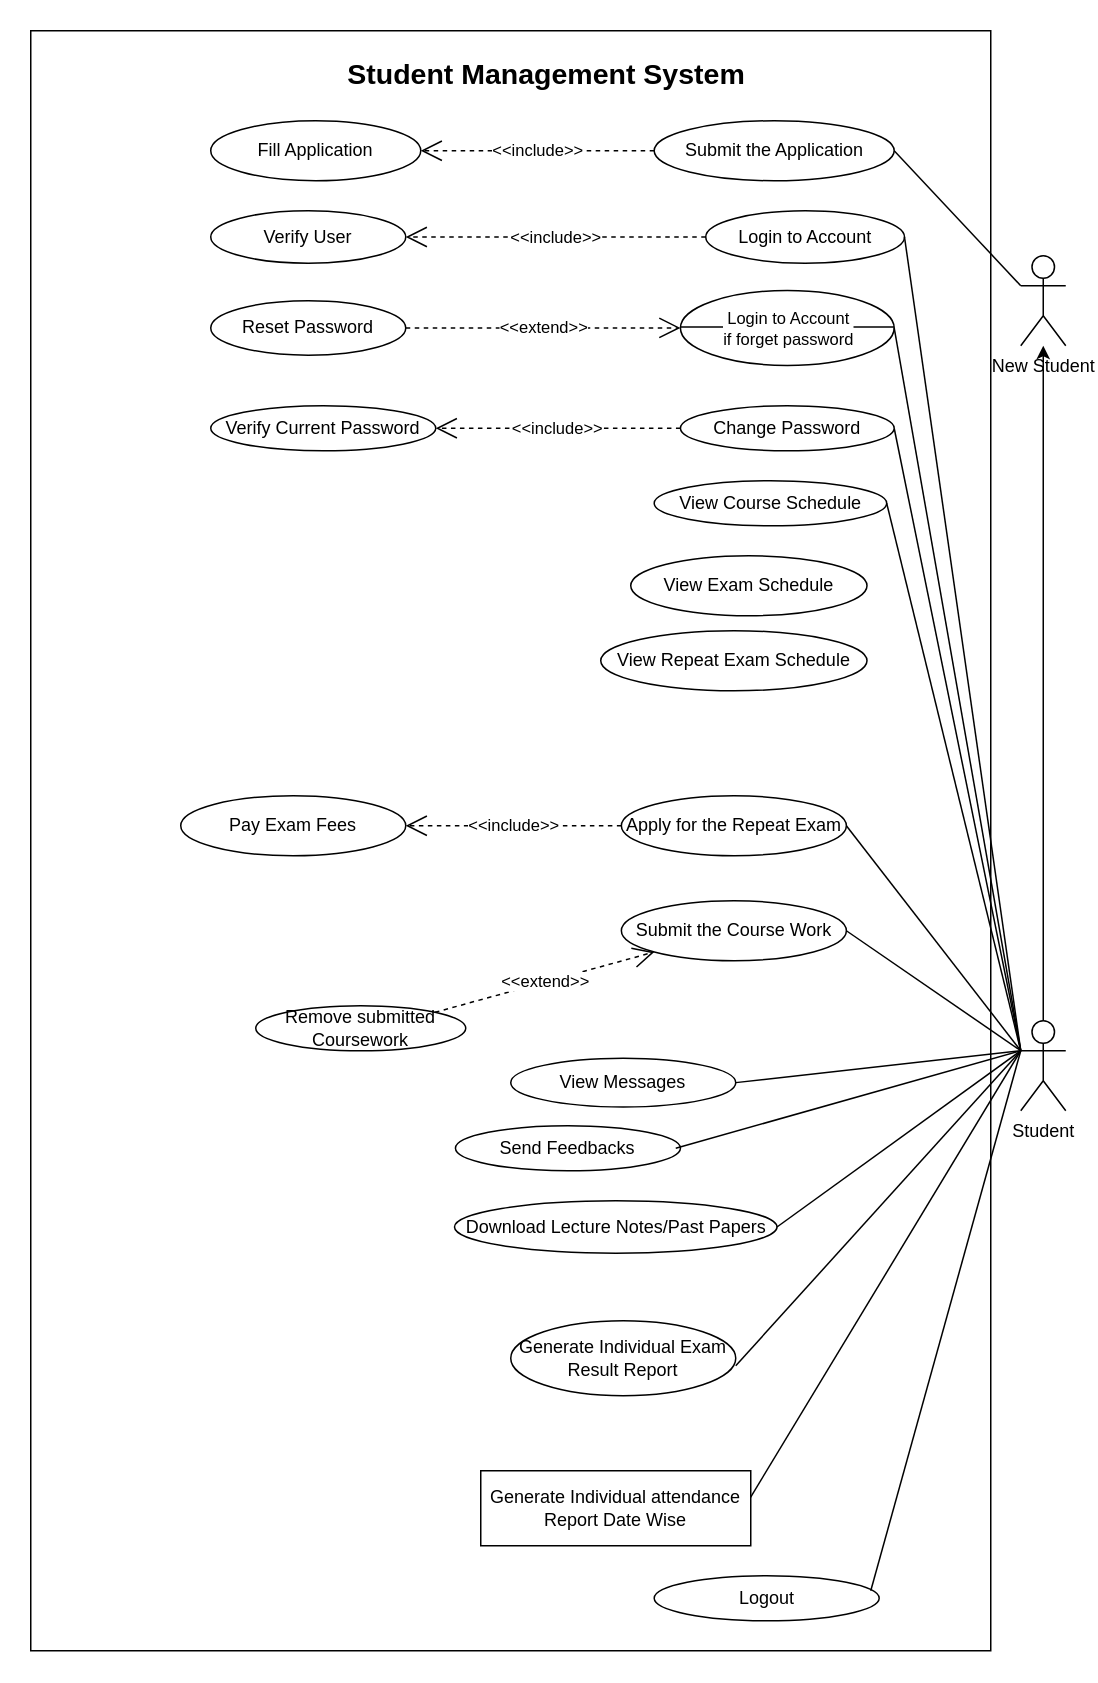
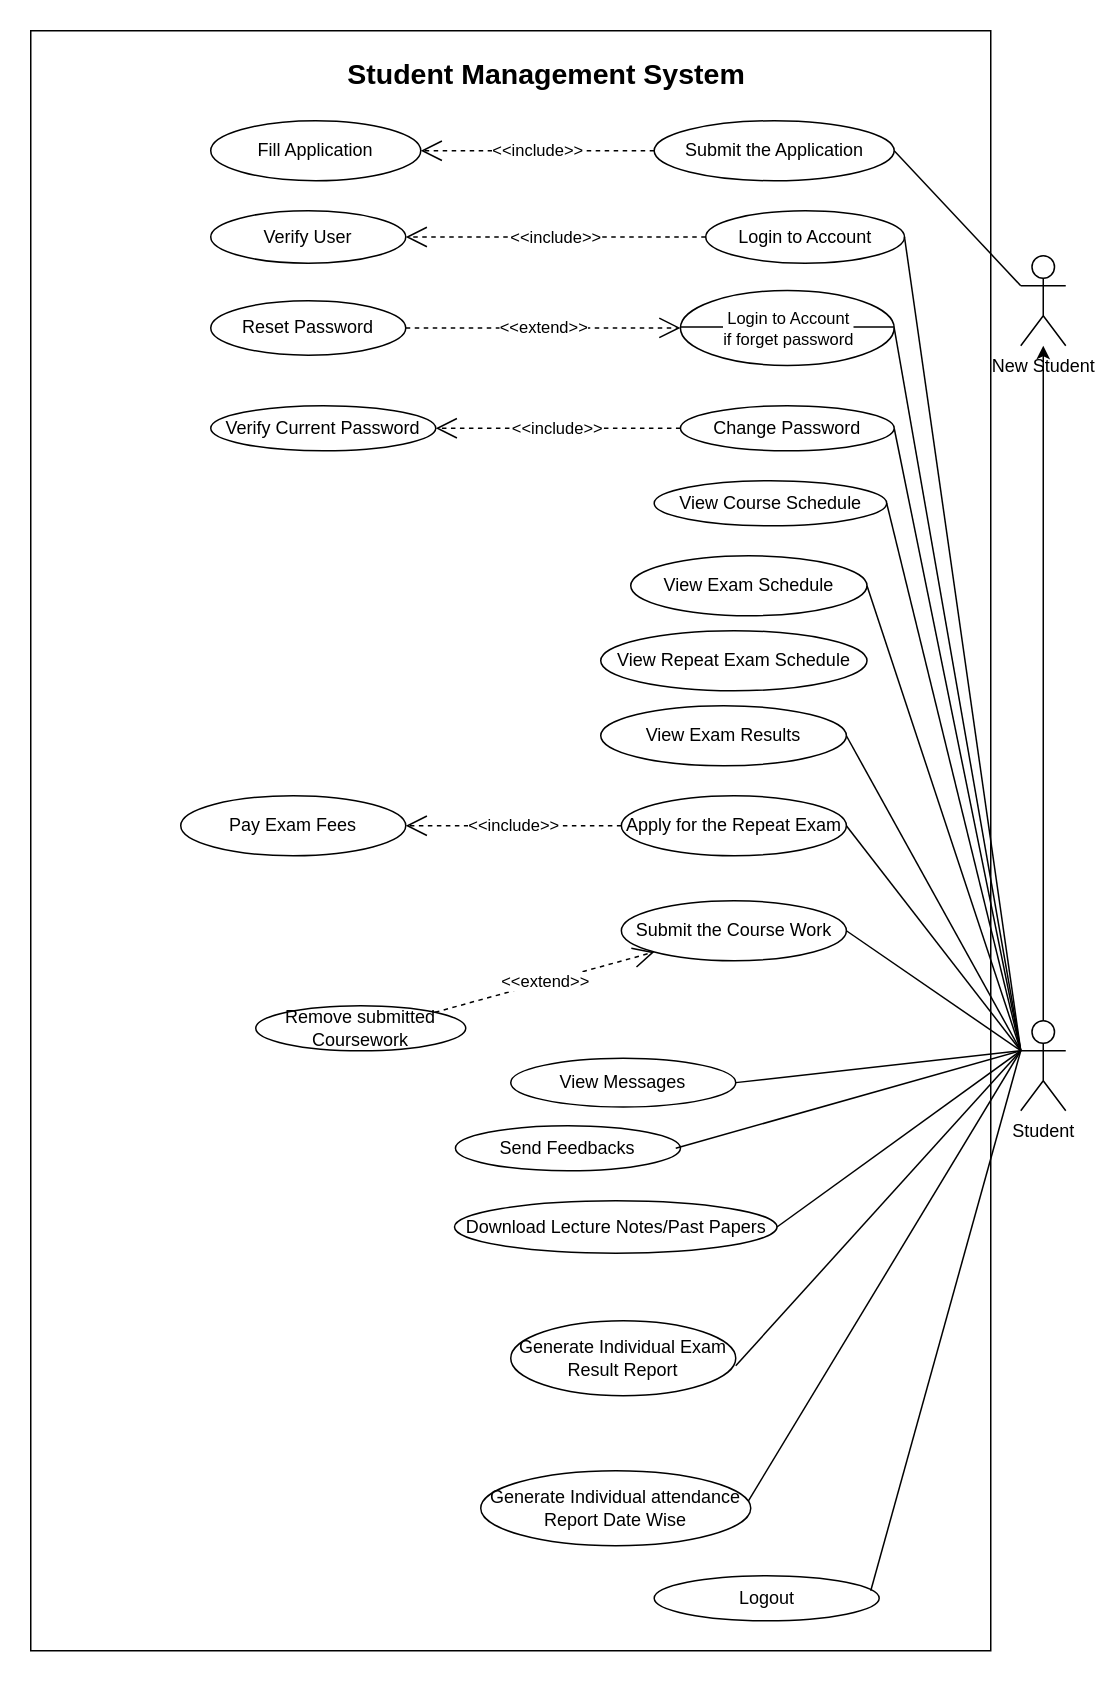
node "View Exam Results": added
edge "View Exam Schedule" -- "Student": added
edge "View Exam Results" -- "Student": added
node "Generate Individual attendance Report Date Wise": shape rectangle -> ellipse
